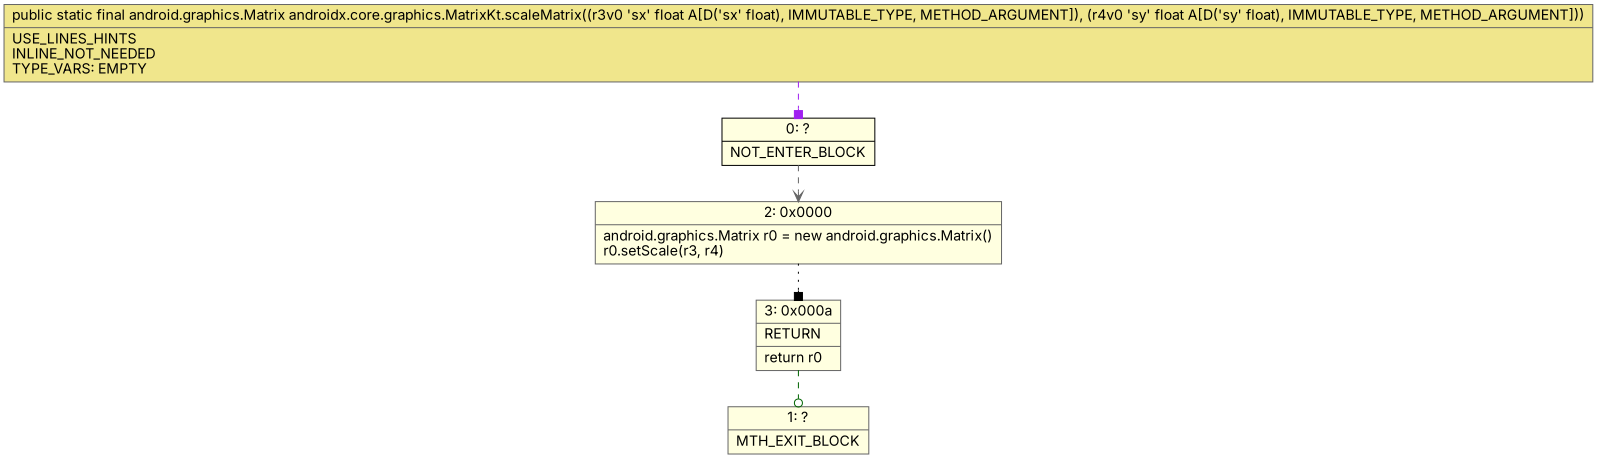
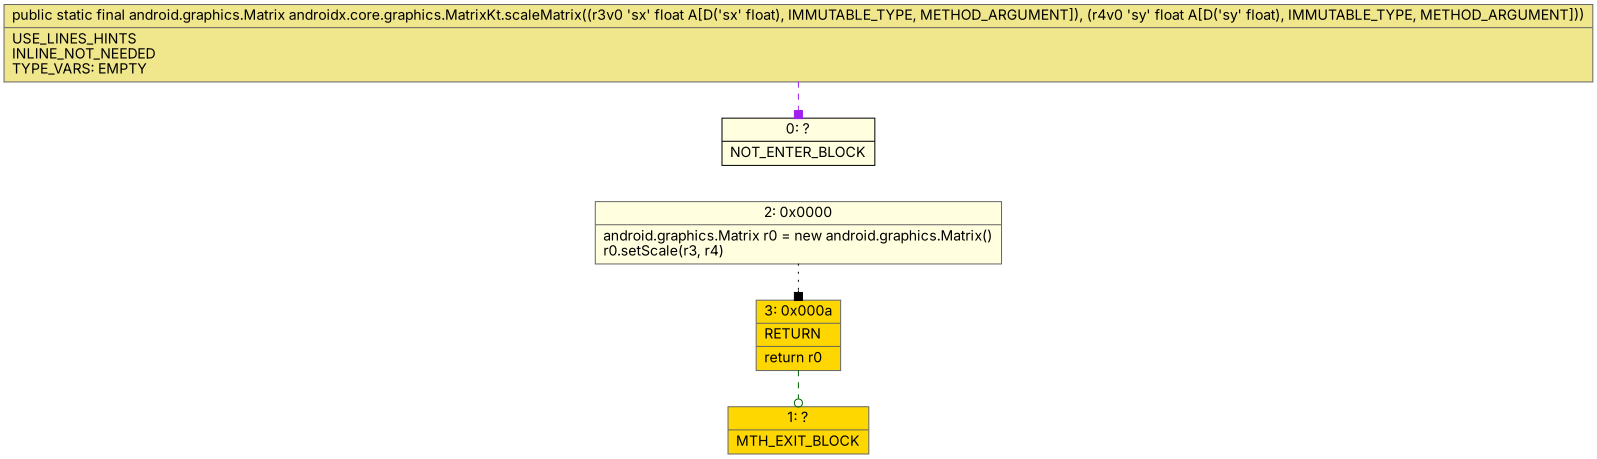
edge "0: ?" -> "2: 0x0000": removed
node "3: 0x000a": fillcolor lightyellow -> gold
node "1: ?": fillcolor lightyellow -> gold
